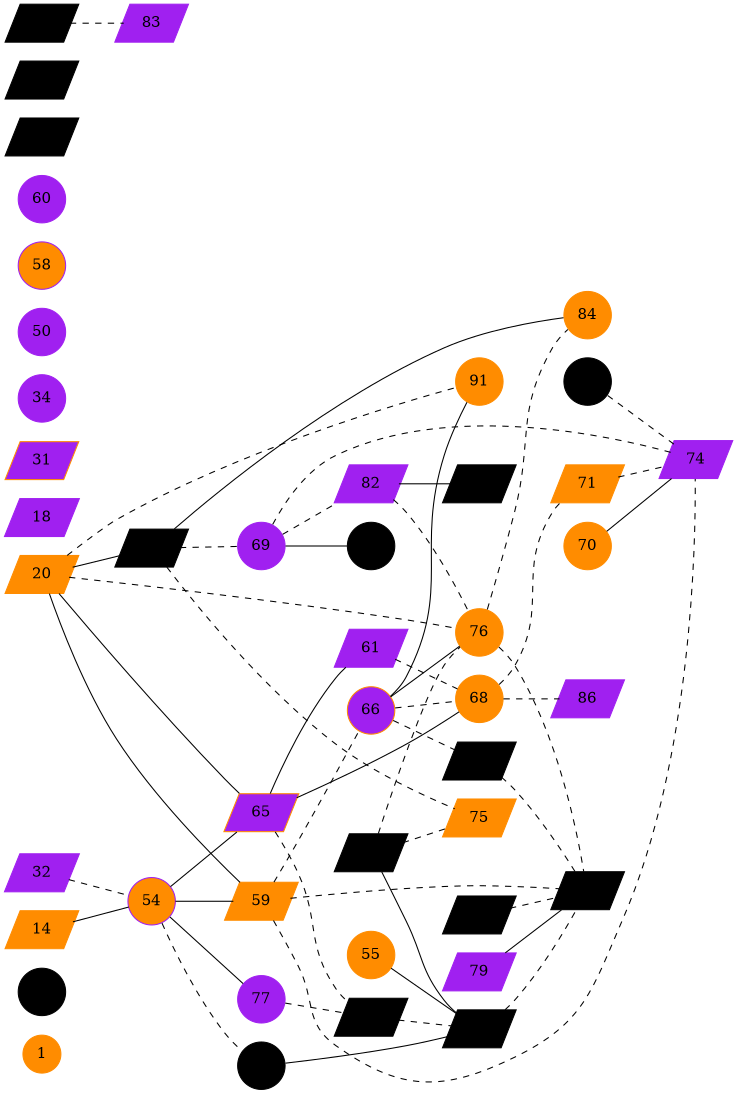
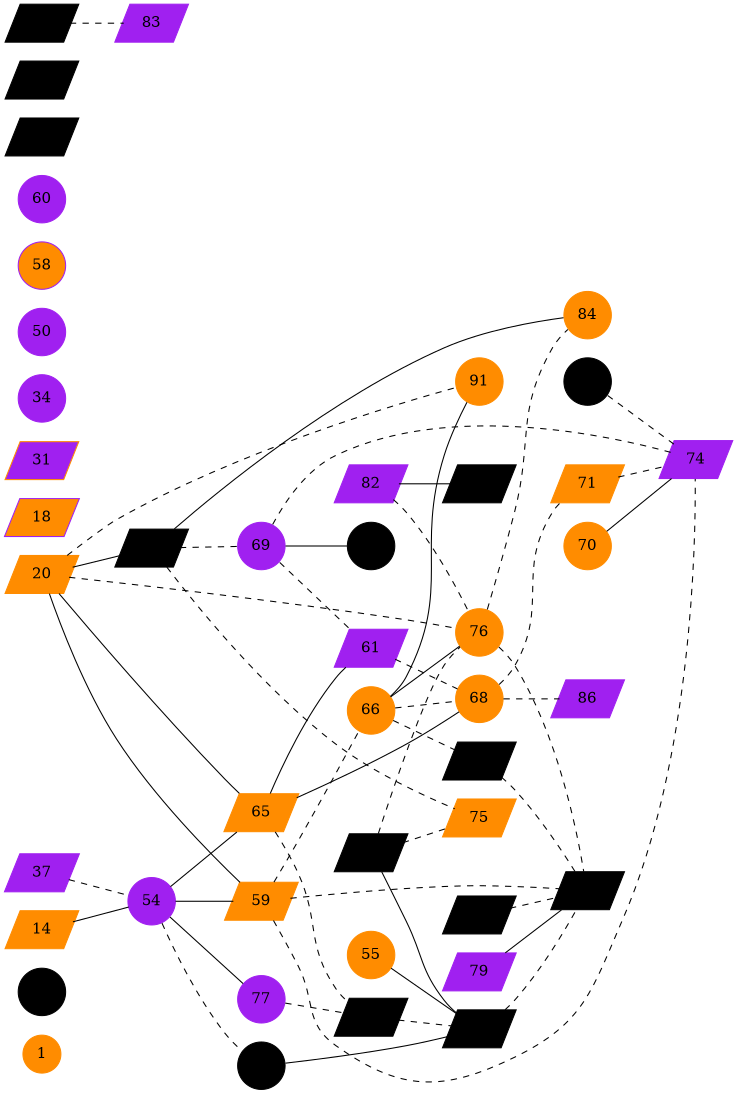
node "18": fillcolor purple -> darkorange
edge "82" -- "69": now "61" -- "69"
node "66": fillcolor purple -> darkorange
node "65": fillcolor purple -> darkorange
node "32": label "32" -> "37"
node "54": fillcolor darkorange -> purple
